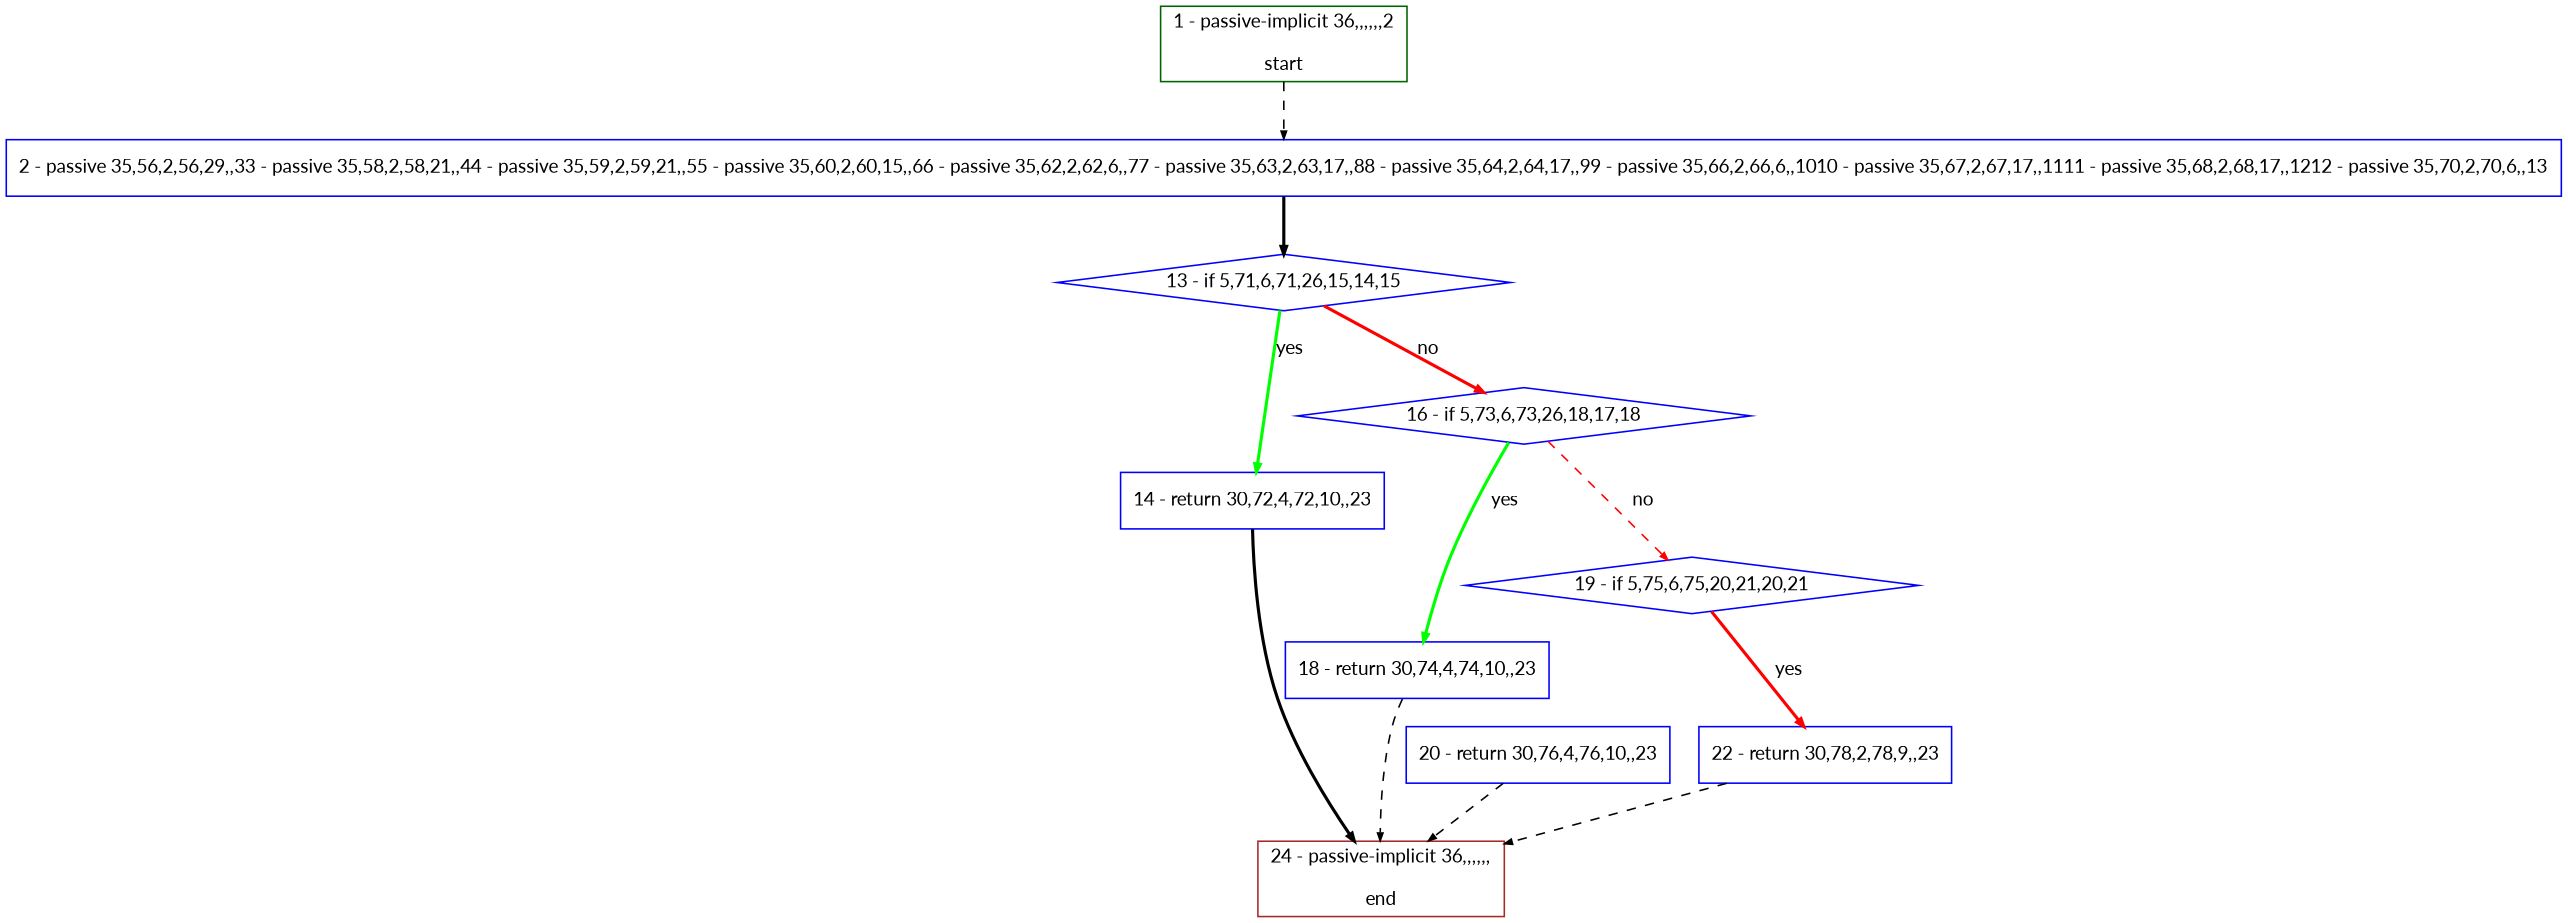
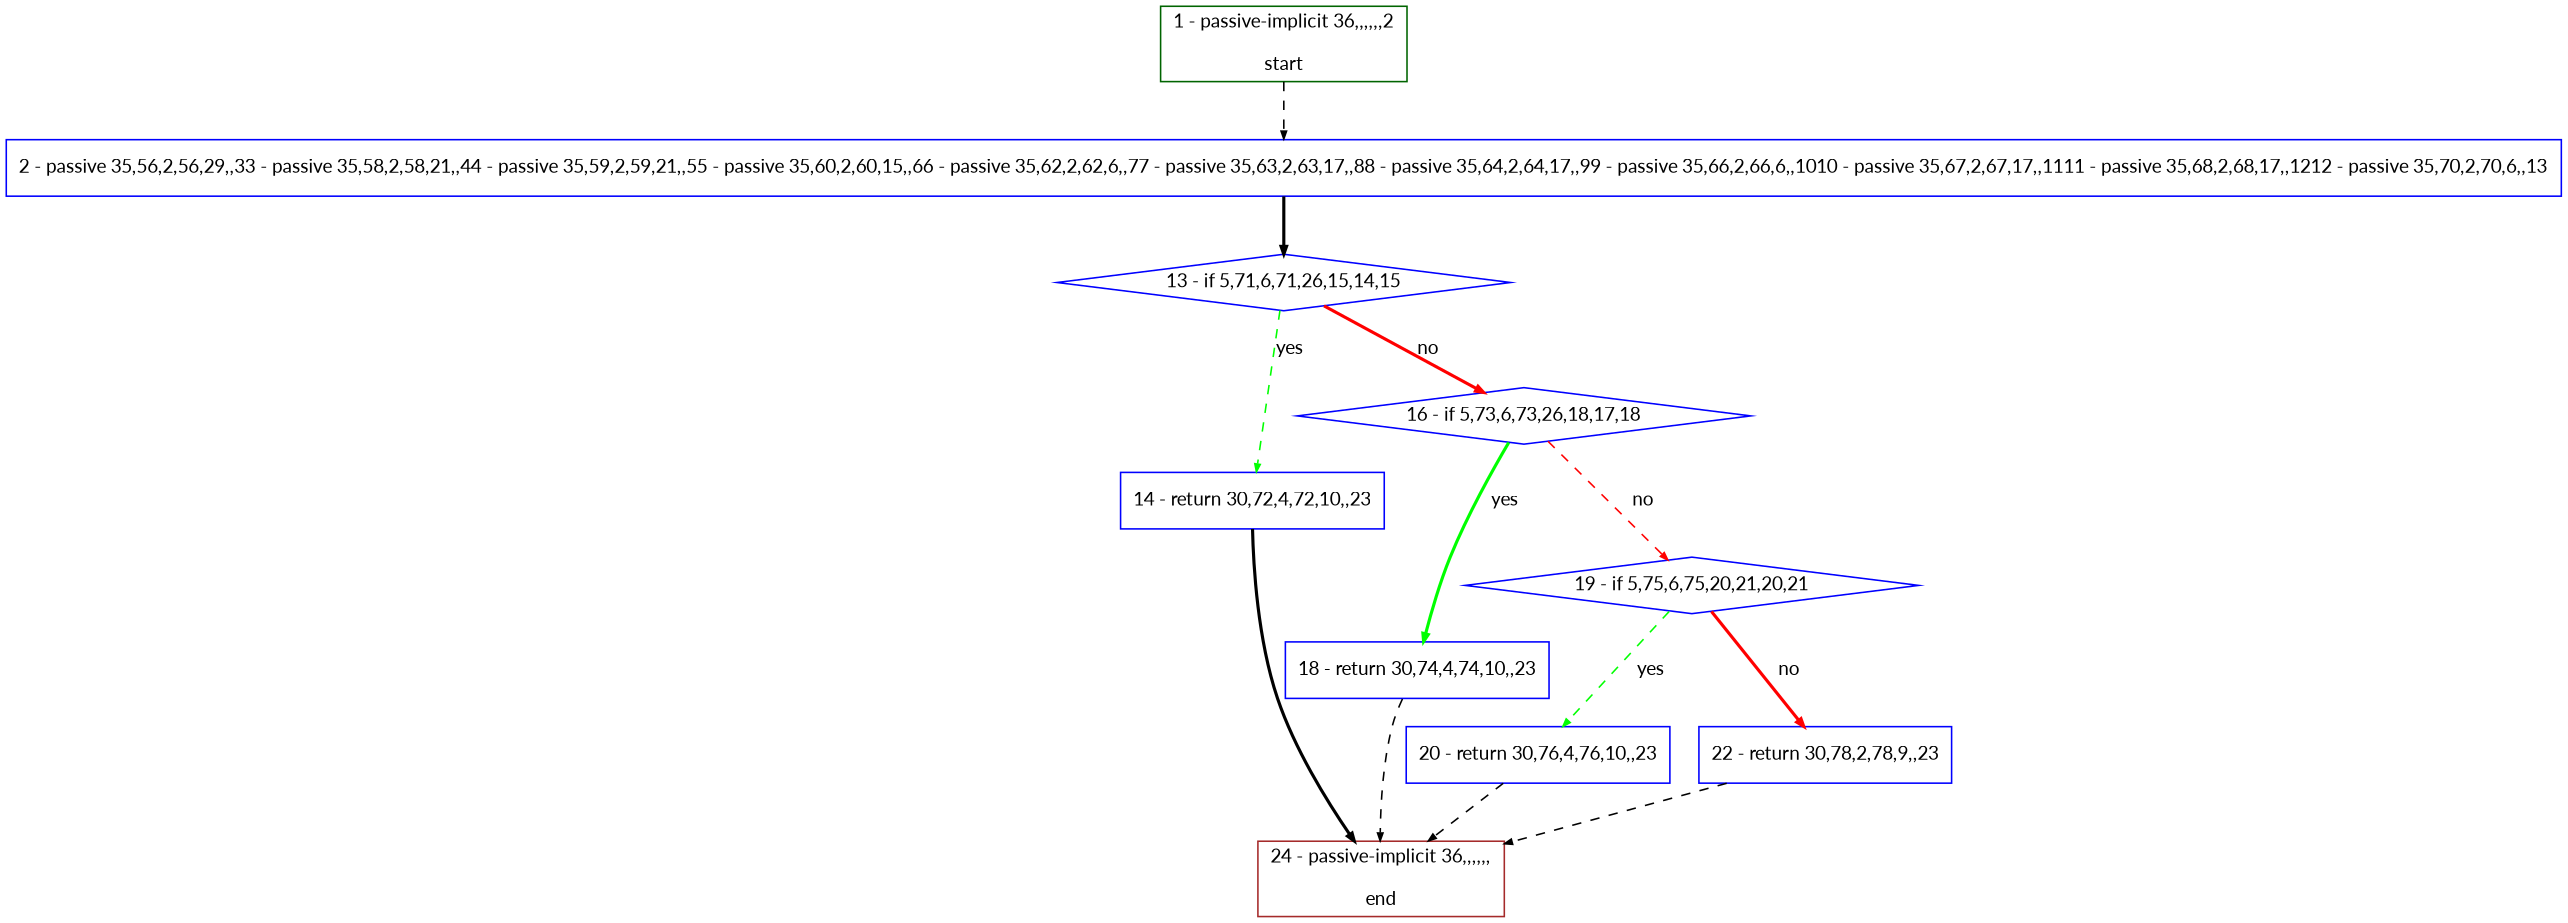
edge "13 - if 5,71,6,71,26,15,14,15" -> "14 - return 30,72,4,72,10,,23": style bold -> dashed
edge "19 - if 5,75,6,75,20,21,20,21" -> "20 - return 30,76,4,76,10,,23": added, label "yes"
edge "19 - if 5,75,6,75,20,21,20,21" -> "22 - return 30,78,2,78,9,,23": label "yes" -> "no"
